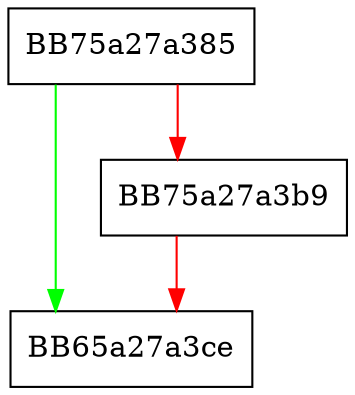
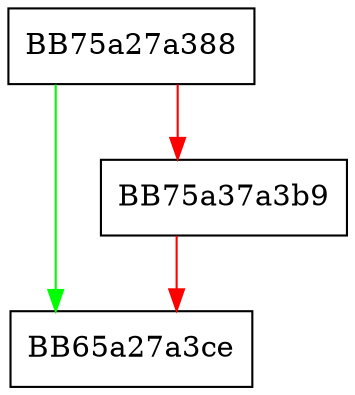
node "BB75a27a385": label "BB75a27a385" -> "BB75a27a388"
node "BB75a27a3b9": label "BB75a27a3b9" -> "BB75a37a3b9"
